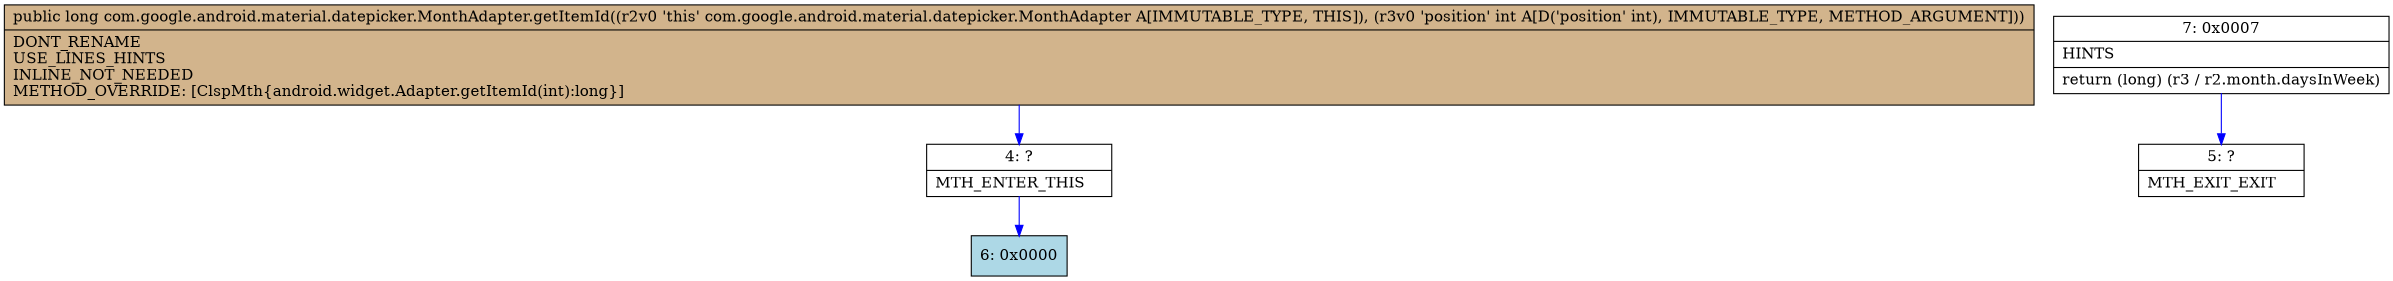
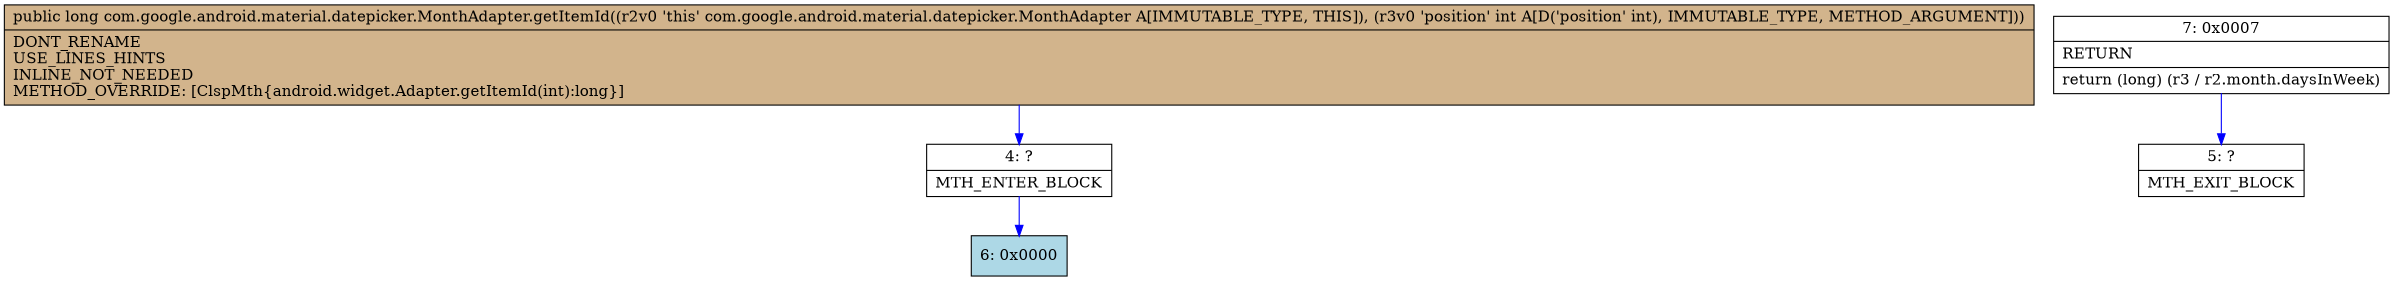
node "7: 0x0007": text "HINTS" -> "RETURN"
node "4: ?": text "MTH_ENTER_THIS" -> "MTH_ENTER_BLOCK"
node "5: ?": text "MTH_EXIT_EXIT" -> "MTH_EXIT_BLOCK"
